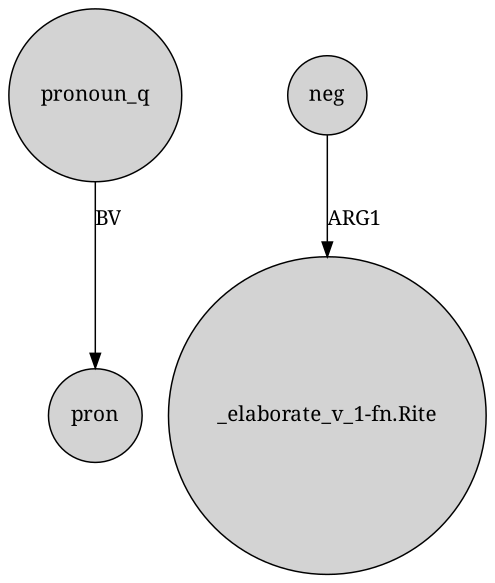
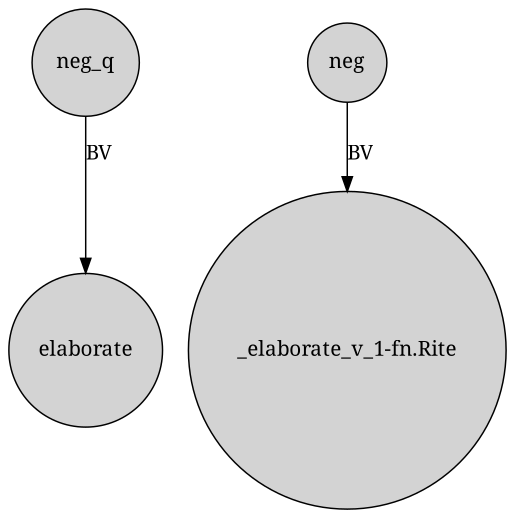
node "pronoun_q": label "pronoun_q" -> "neg_q"
edge "neg" -> "_elaborate_v_1-fn.Rite": label "ARG1" -> "BV"
node "pron": label "pron" -> "elaborate"
